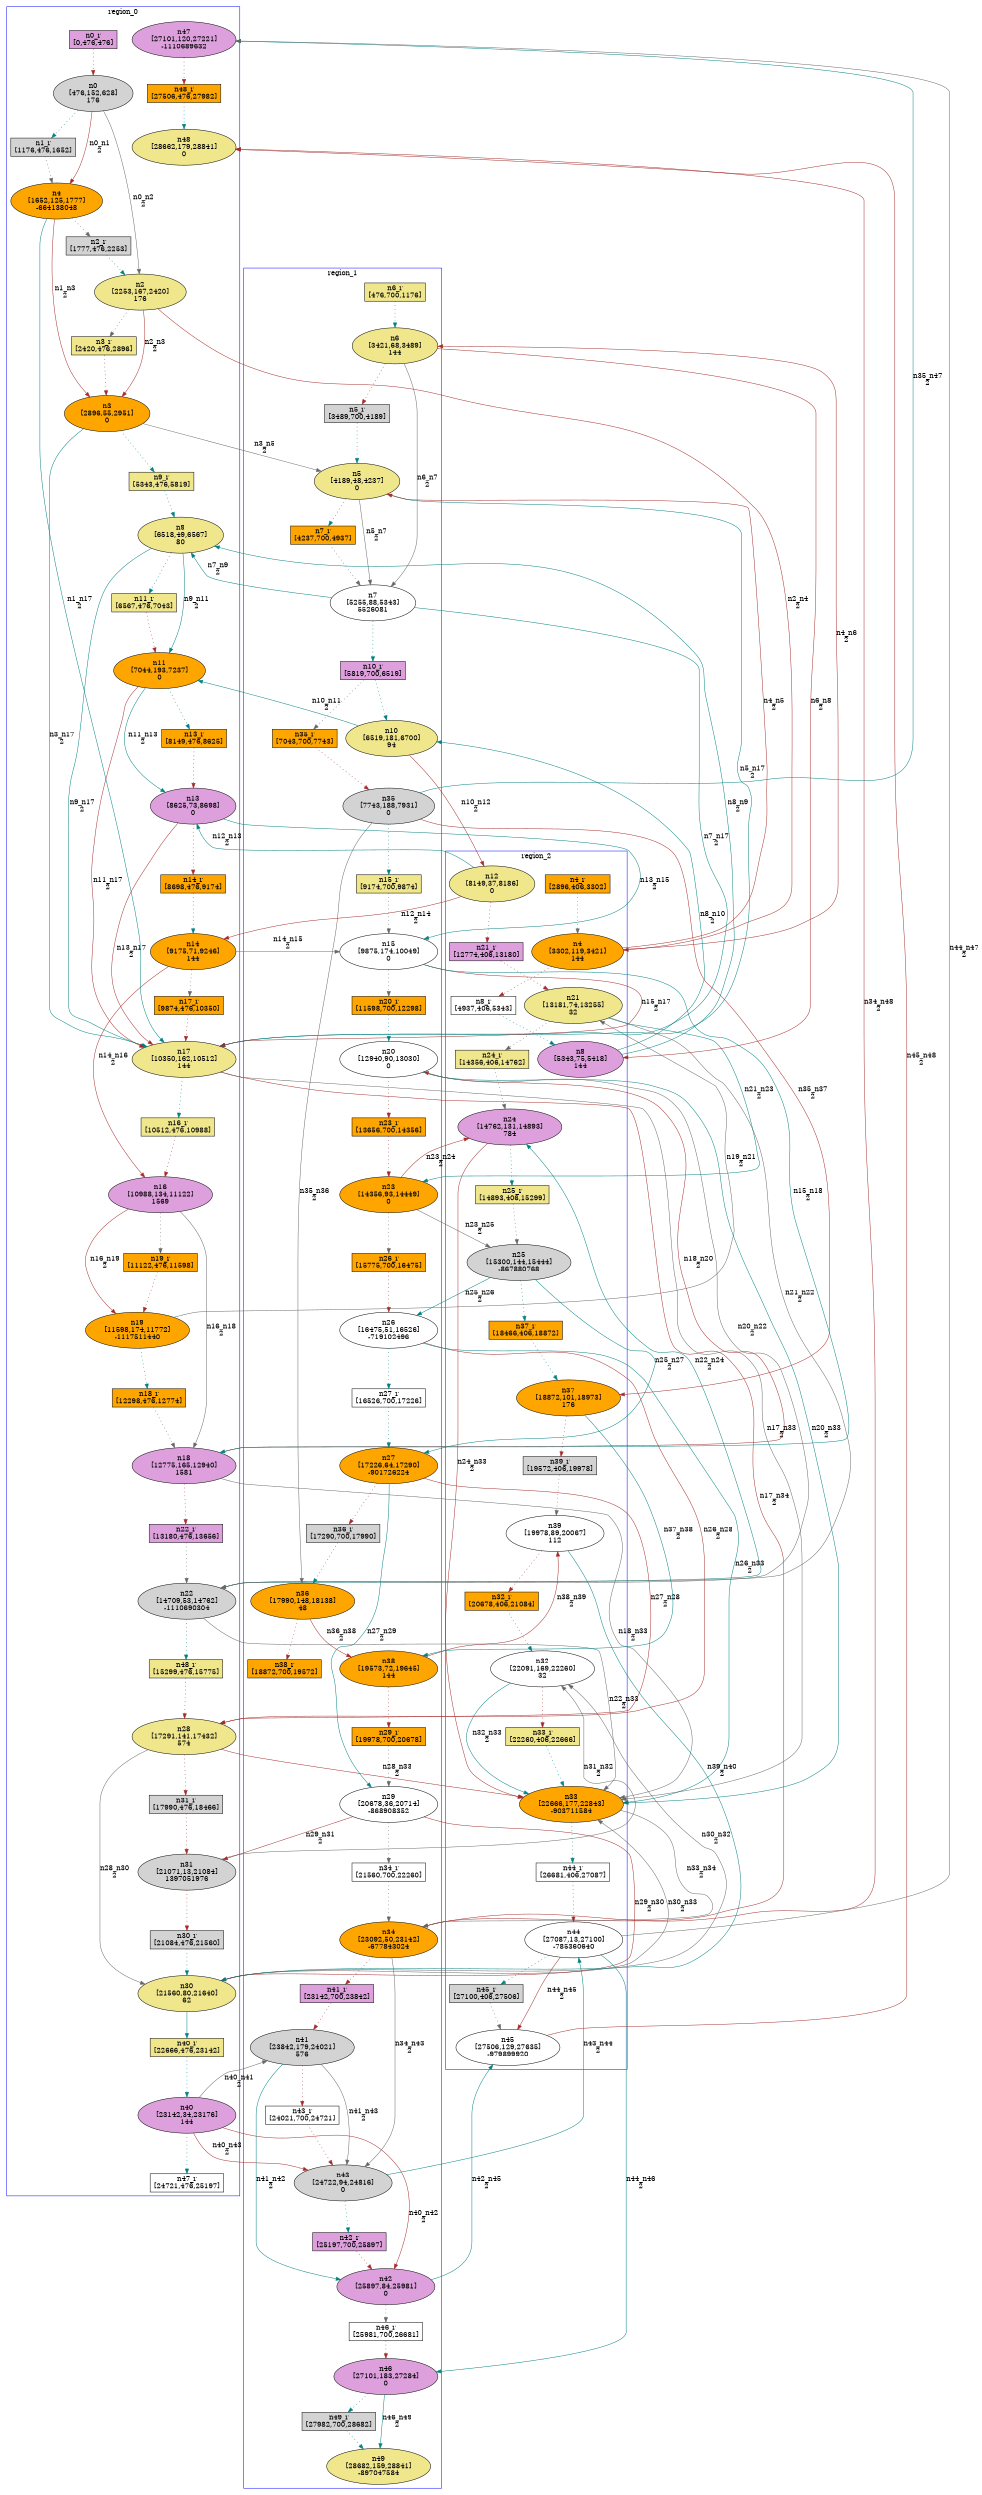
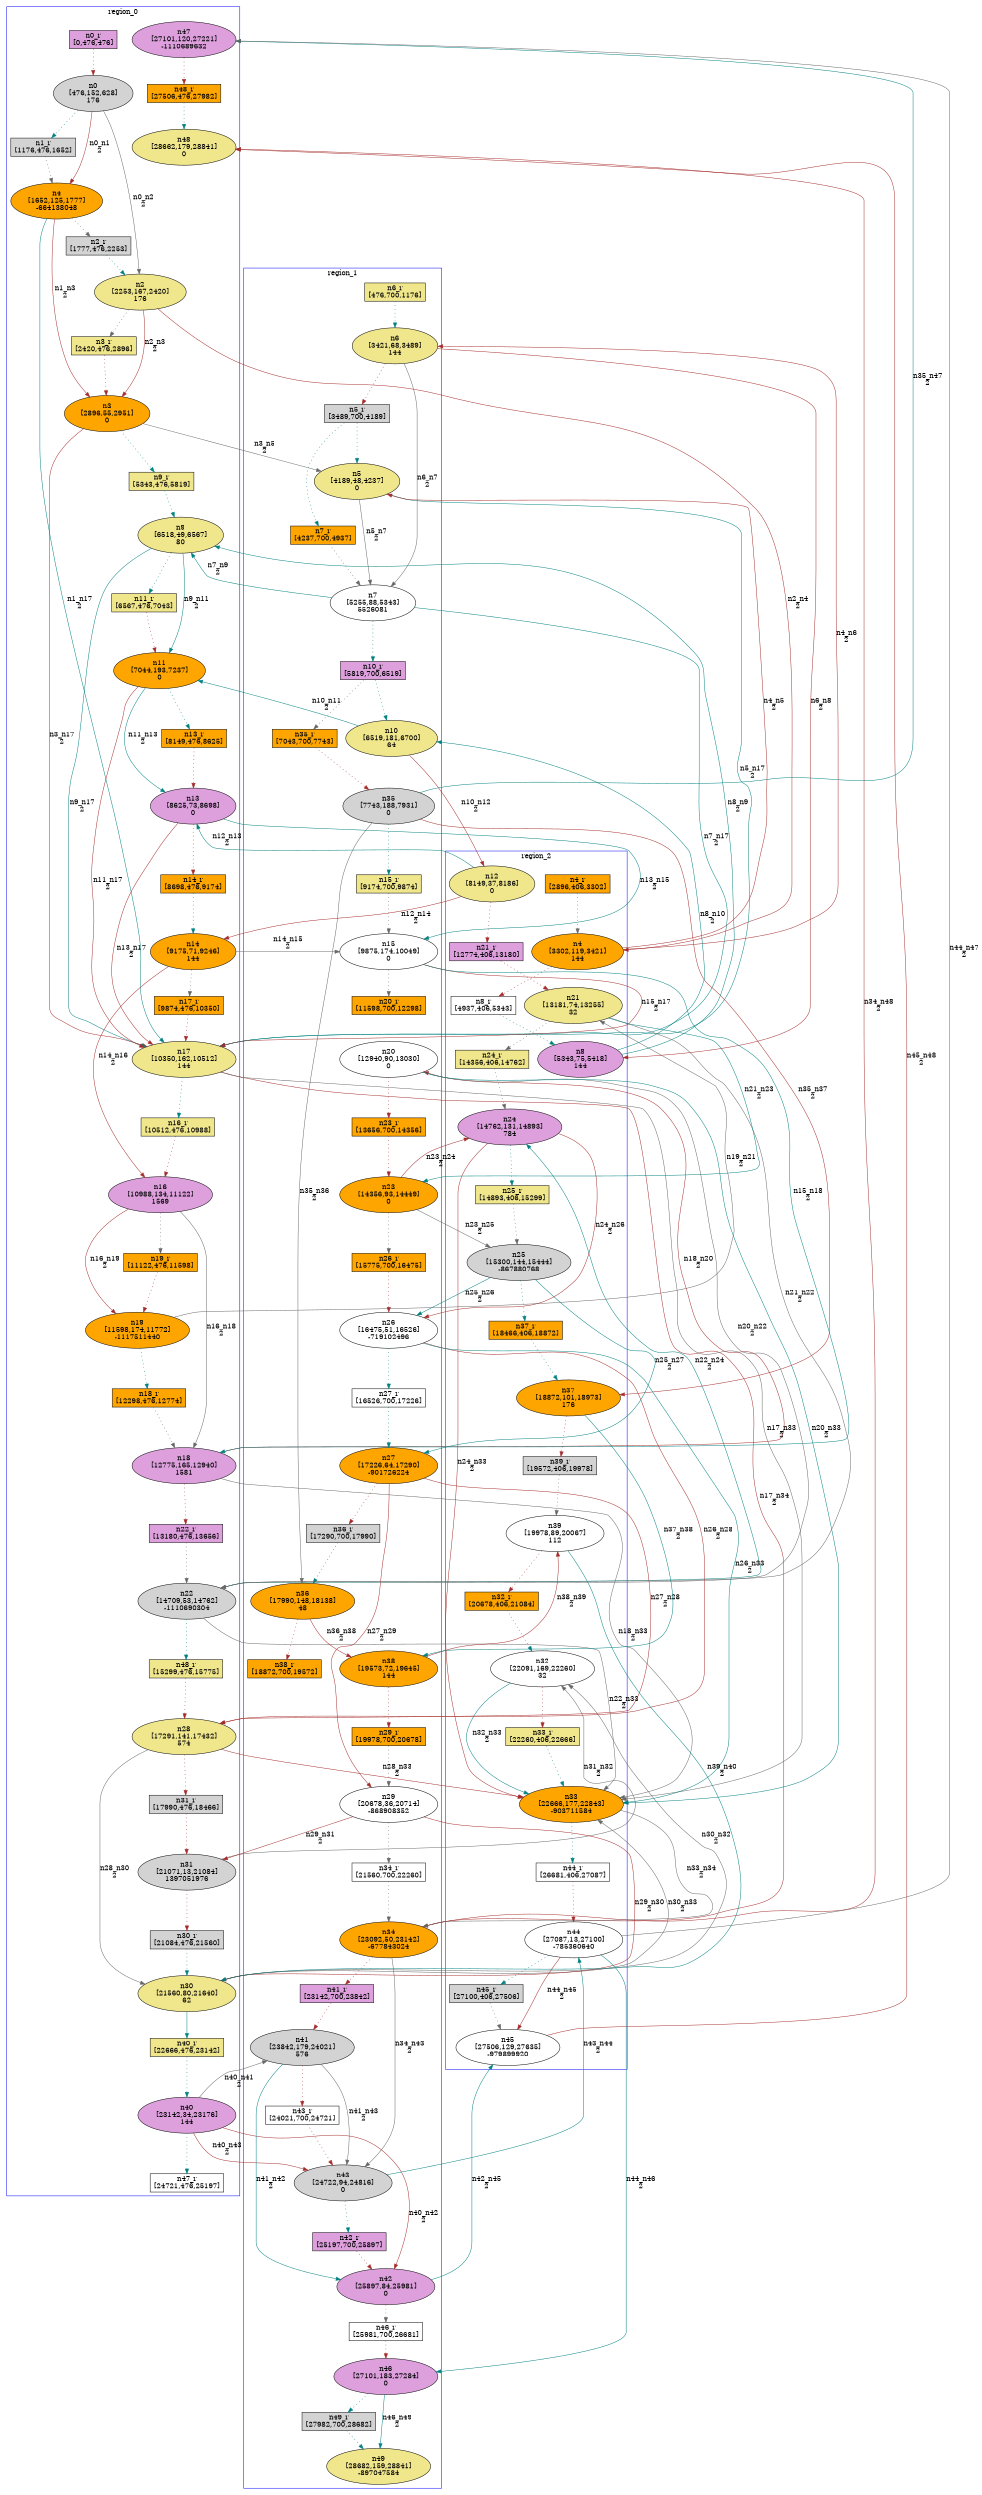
edge "n5 [4189,48,4237] 0" -> "n7_r [4237,700,4937]": now "n5_r [3489,700,4189]" -> "n7_r [4237,700,4937]"
node "n10 [6519,181,6700] 94": label "n10 [6519,181,6700] 94" -> "n10 [6519,181,6700] 64"
edge "n3 [2896,55,2951] 0" -> "n17 [10350,162,10512] 144": color teal -> brown
edge "n20_r [11598,700,12298]" -> "n20 [12940,90,13030] 0": removed
edge "n24 [14762,131,14893] 784" -> "n26 [16475,51,16526] -719102496": added, label "n24_n26 2"
edge "n27 [17226,64,17290] -901726224" -> "n29 [20678,36,20714] -868908352": color teal -> brown
